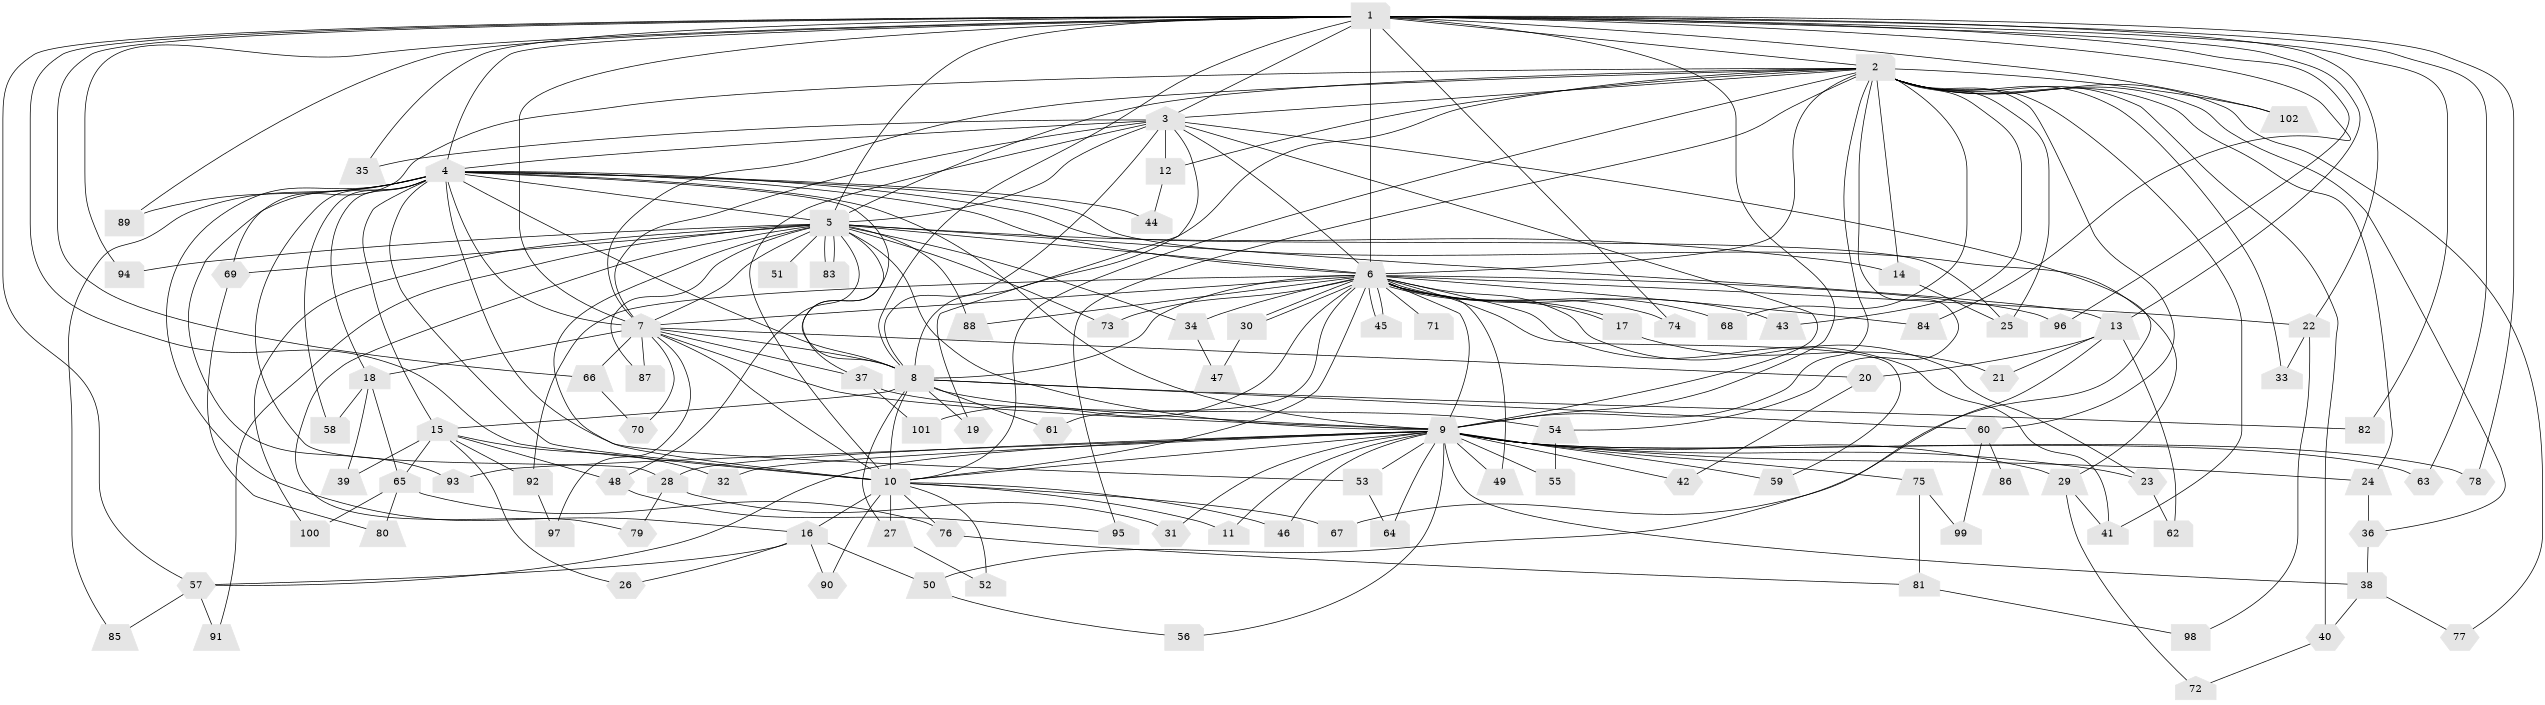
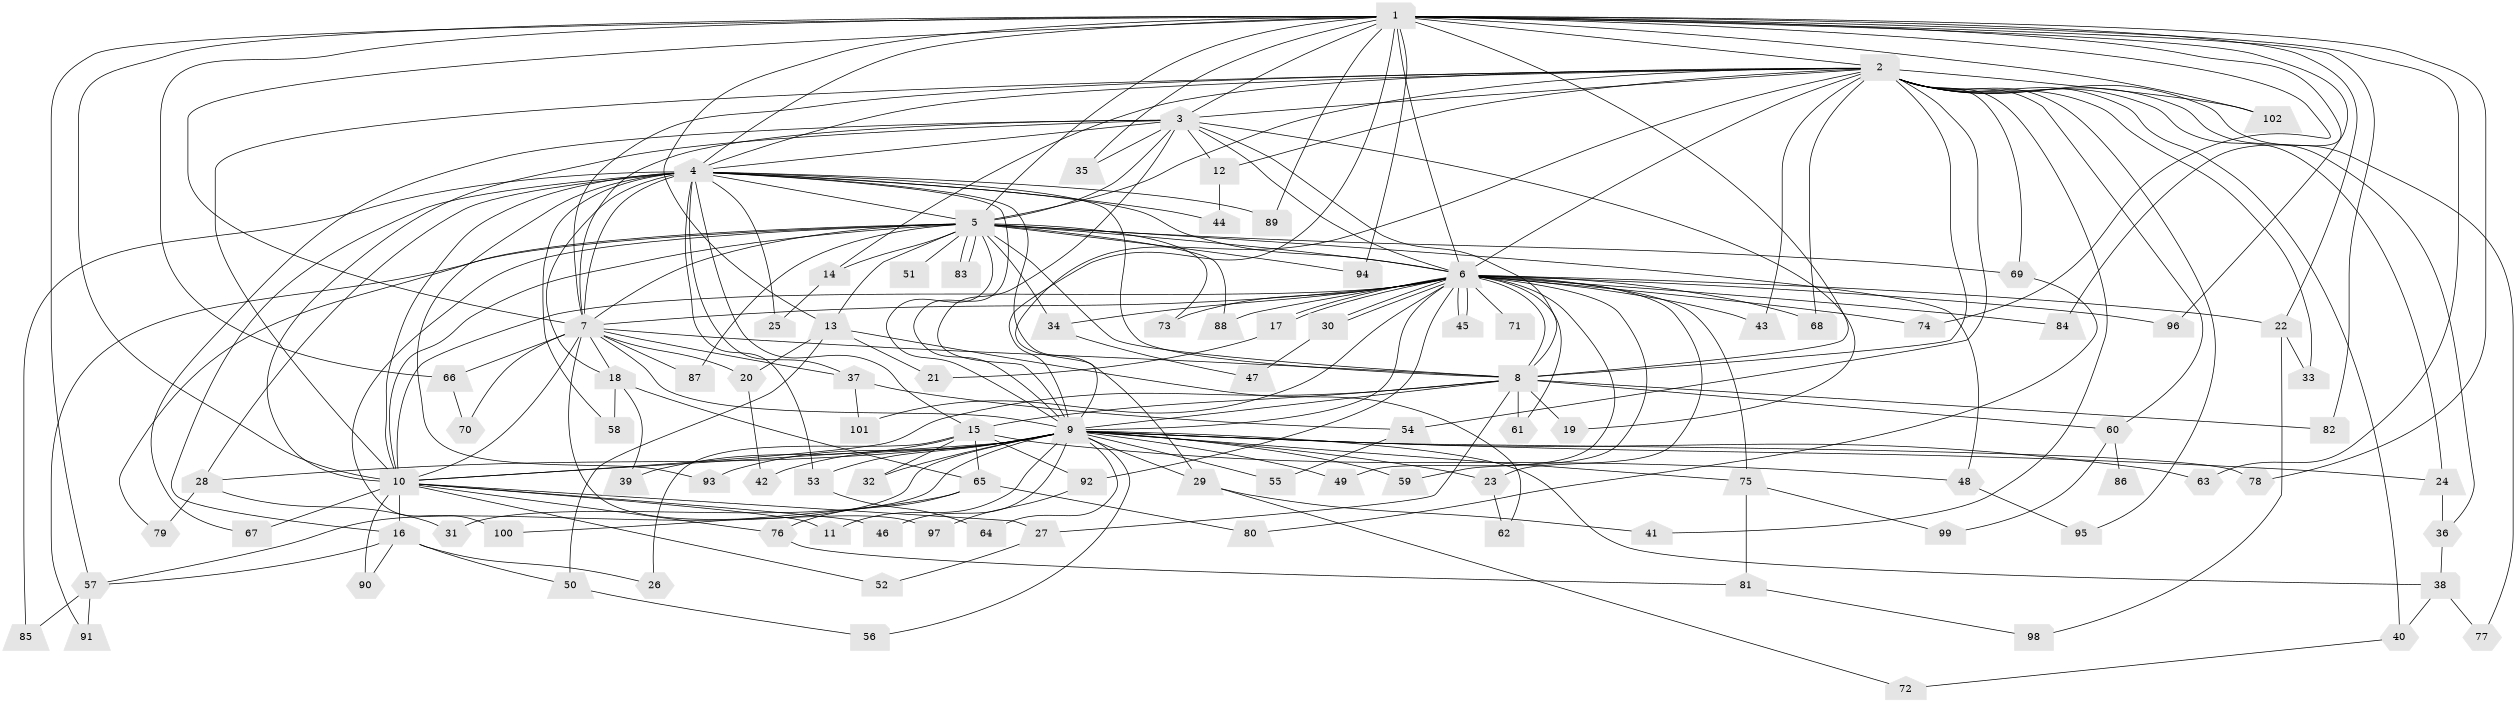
edge "2" -- "25": now "2" -- "4"
edge "6" -- "41": now "6" -- "75"
